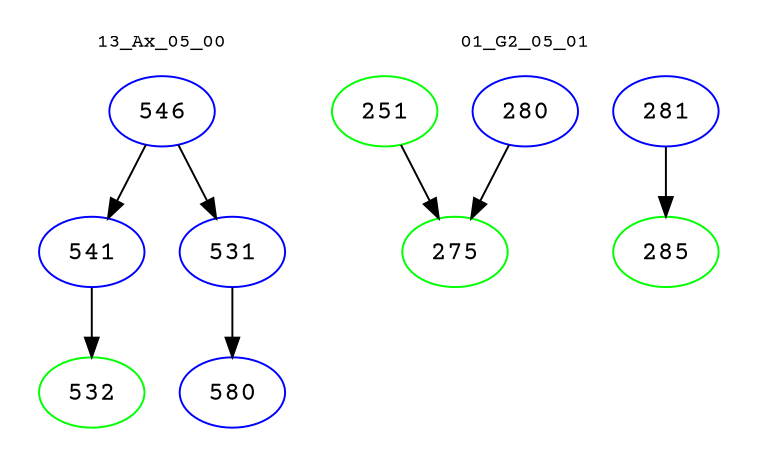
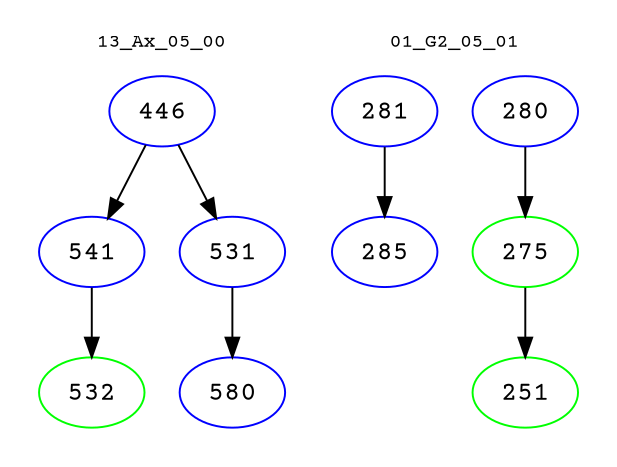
node "546": label "546" -> "446"
edge "251" -> "275": reversed
node "285": color green -> blue
